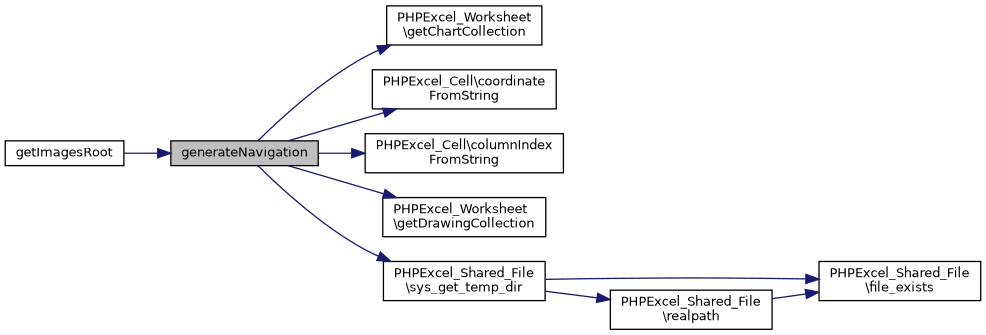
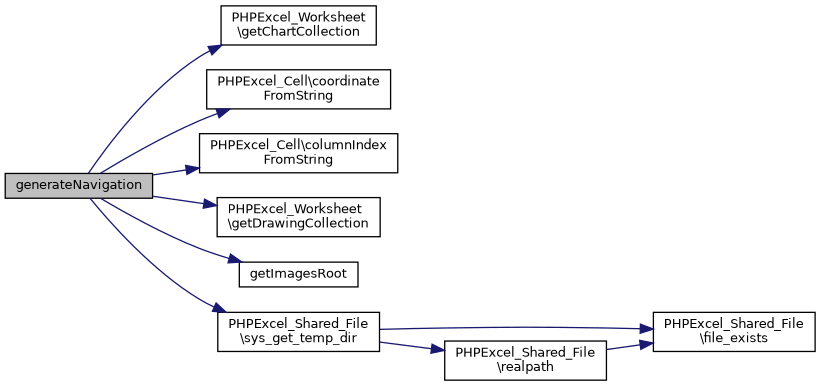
edge "getImagesRoot" -> "generateNavigation": reversed
